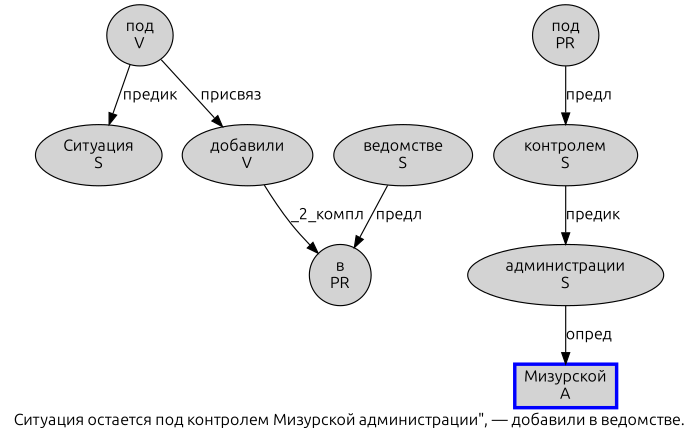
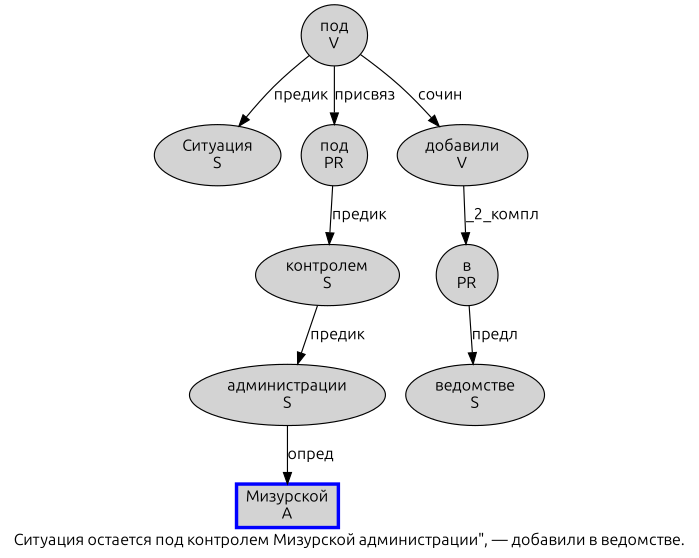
edge "под V" -> "под PR": added, label "присвяз"
edge "под V" -> "добавили V": label "присвяз" -> "сочин"
edge "под PR" -> "контролем S": label "предл" -> "предик"
edge "ведомстве S" -> "в PR": reversed
